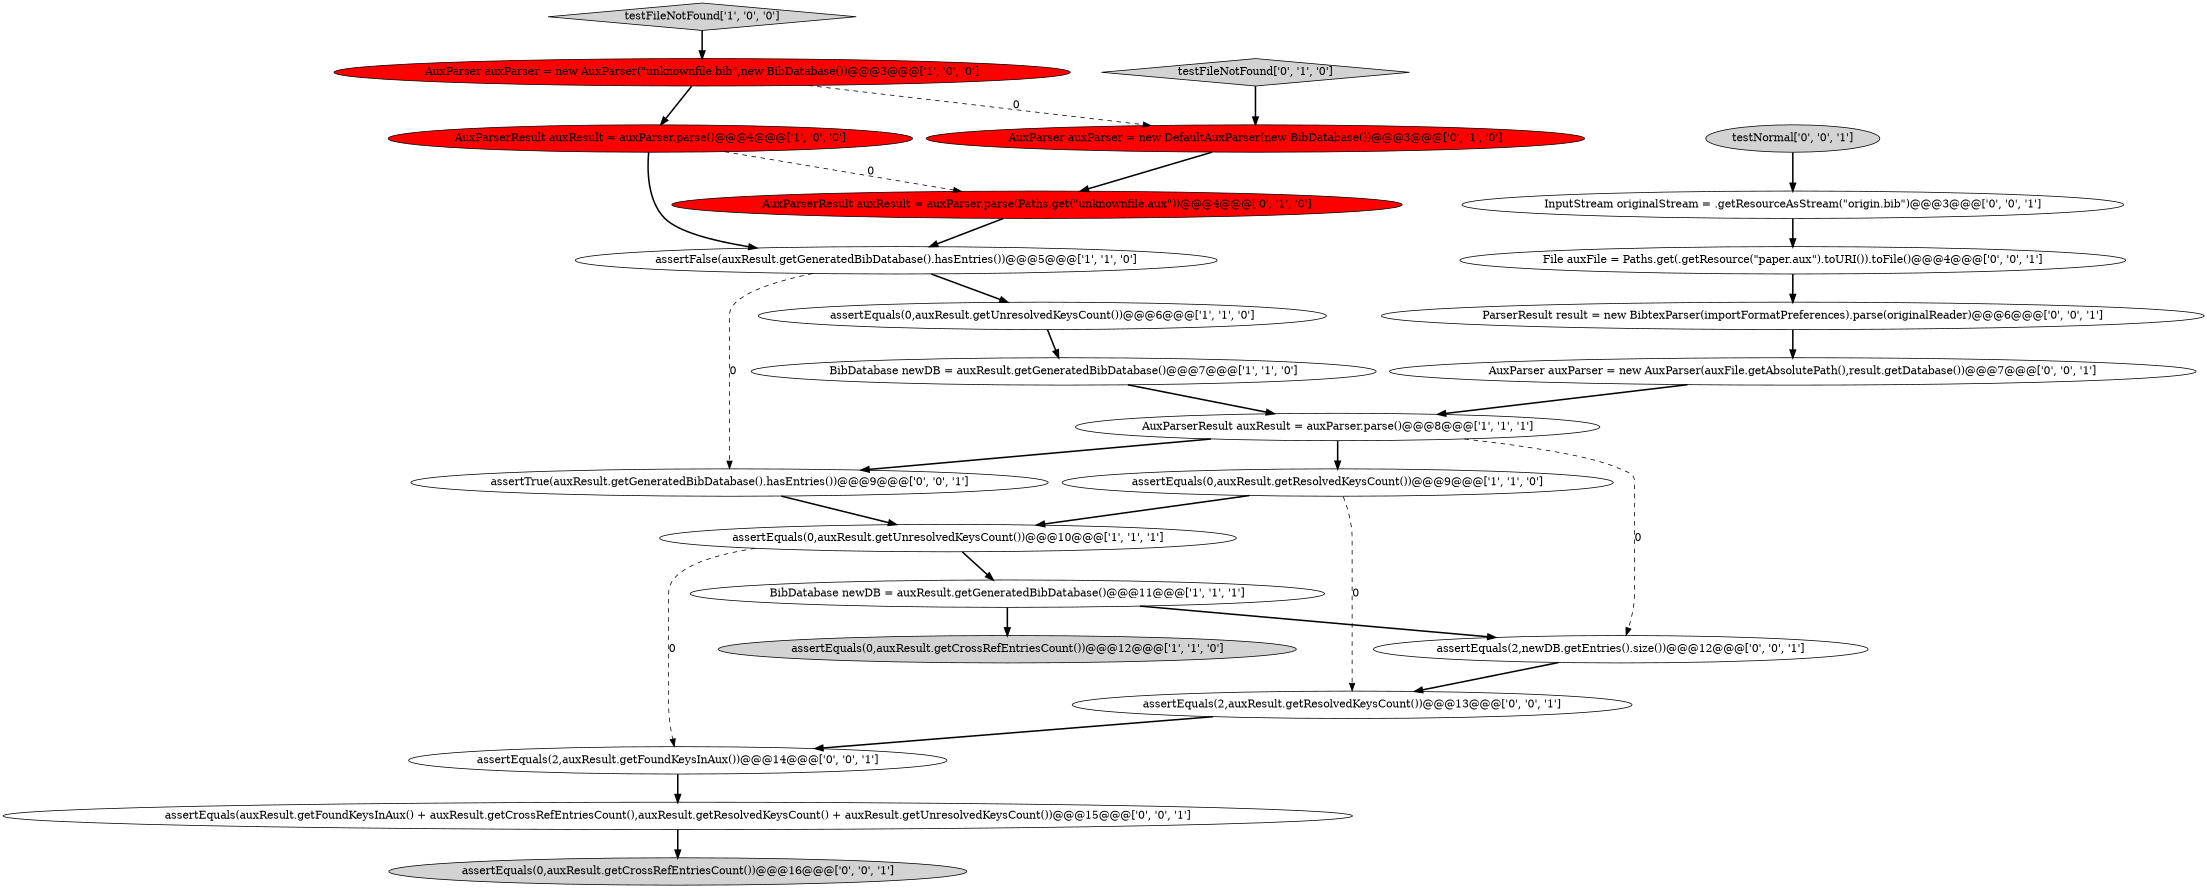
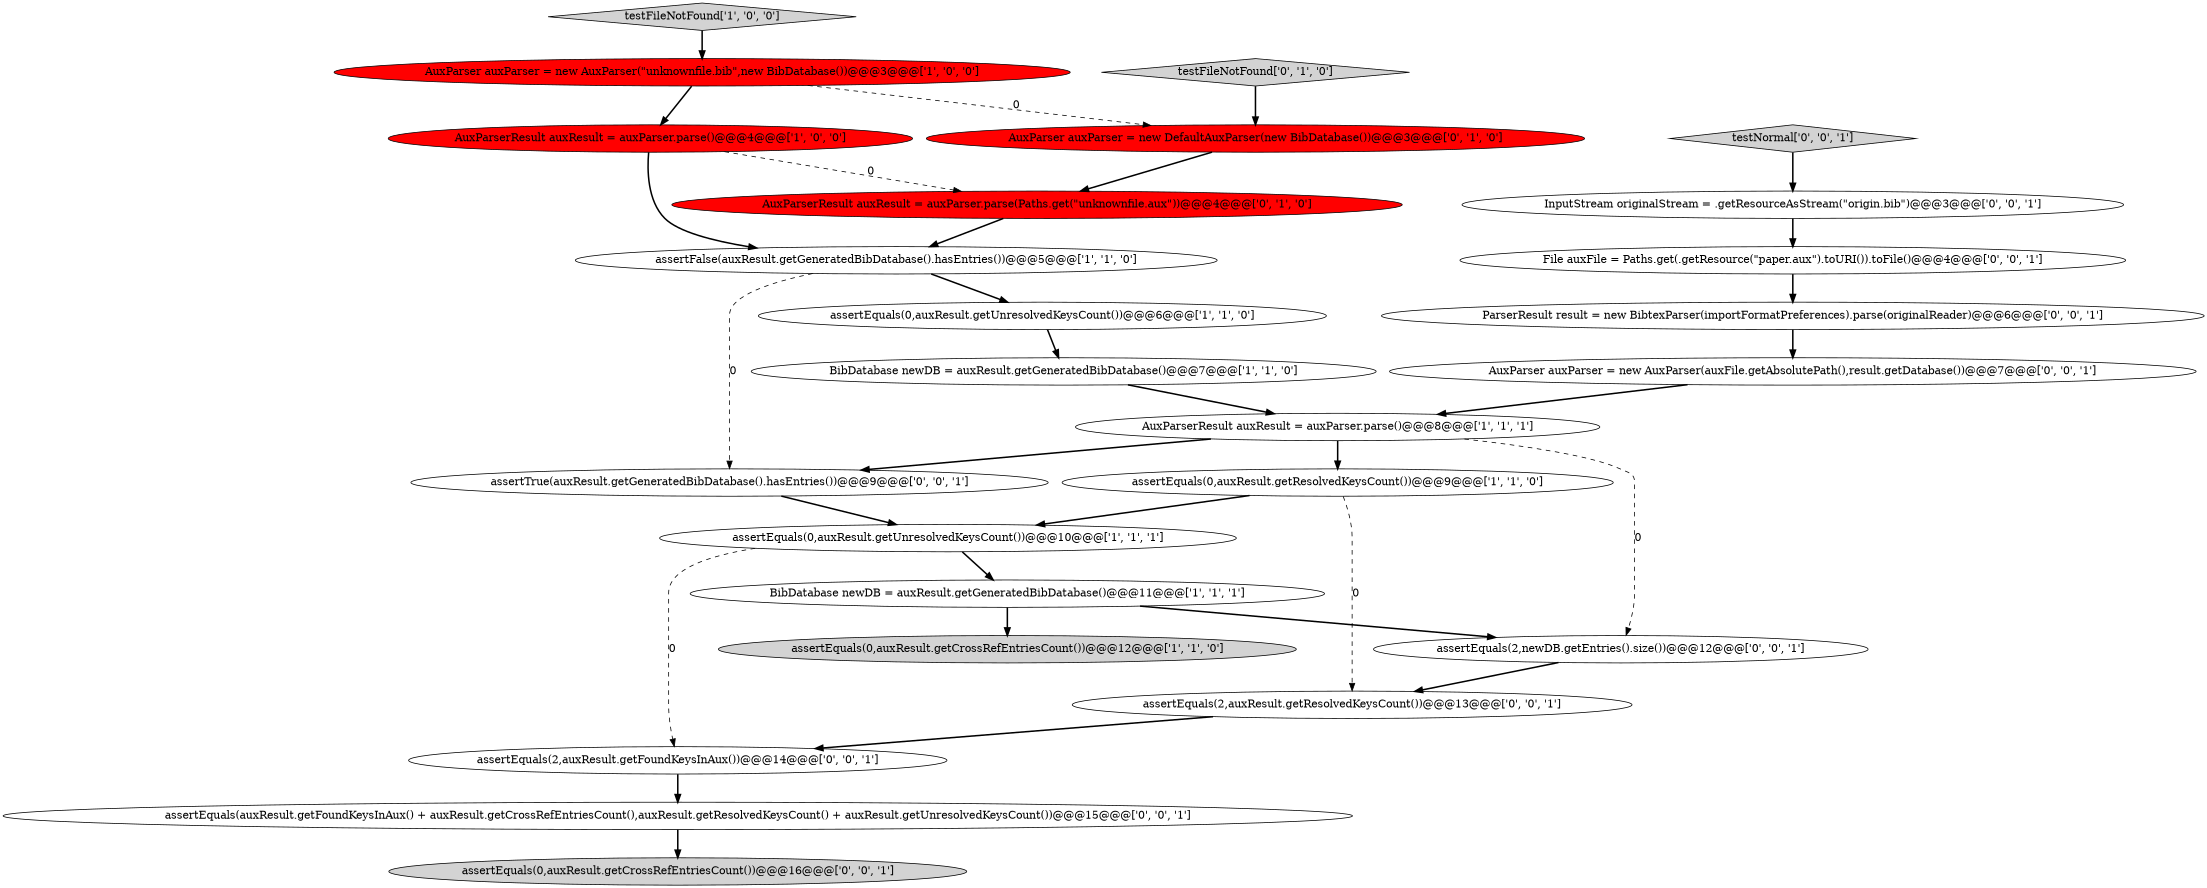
node "testNormal['0', '0', '1']": shape ellipse -> diamond
